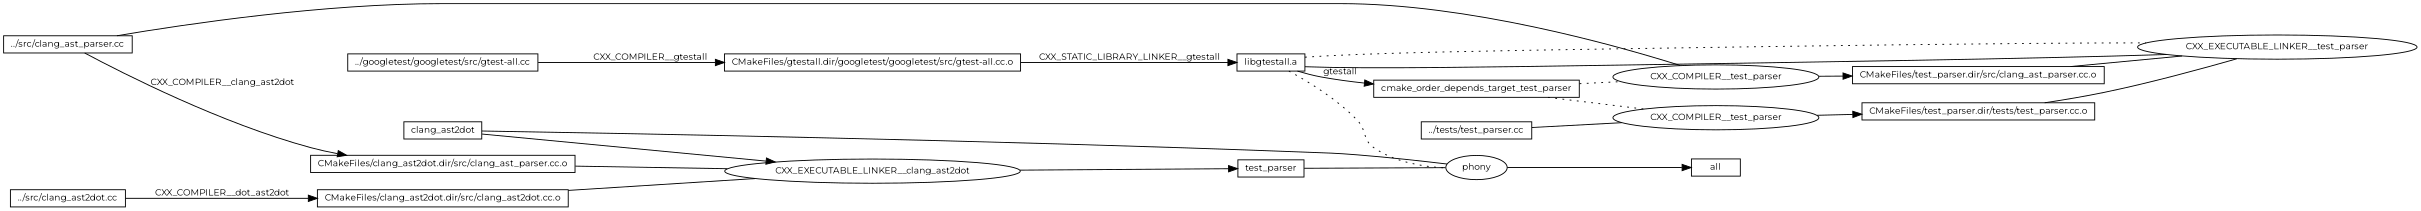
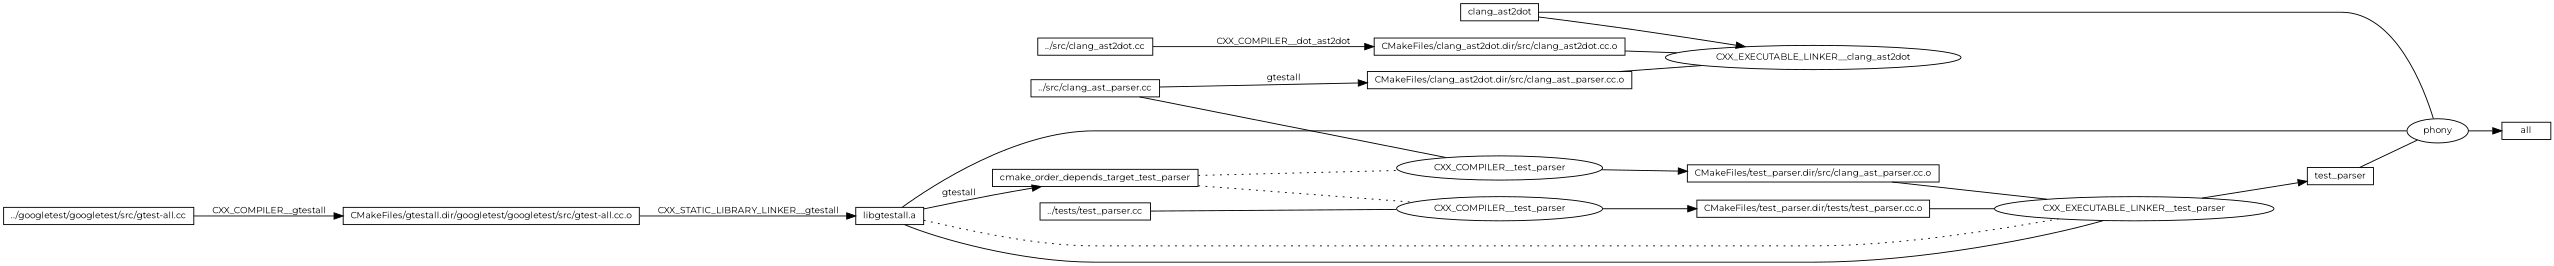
edge "../src/clang_ast_parser.cc" -> "CMakeFiles/clang_ast2dot.dir/src/clang_ast_parser.cc.o": label " CXX_COMPILER__clang_ast2dot" -> " gtestall"
edge "libgtestall.a" -- "phony": style dotted -> solid
edge "CXX_EXECUTABLE_LINKER__clang_ast2dot" -> "test_parser": now "CXX_EXECUTABLE_LINKER__test_parser" -> "test_parser"
